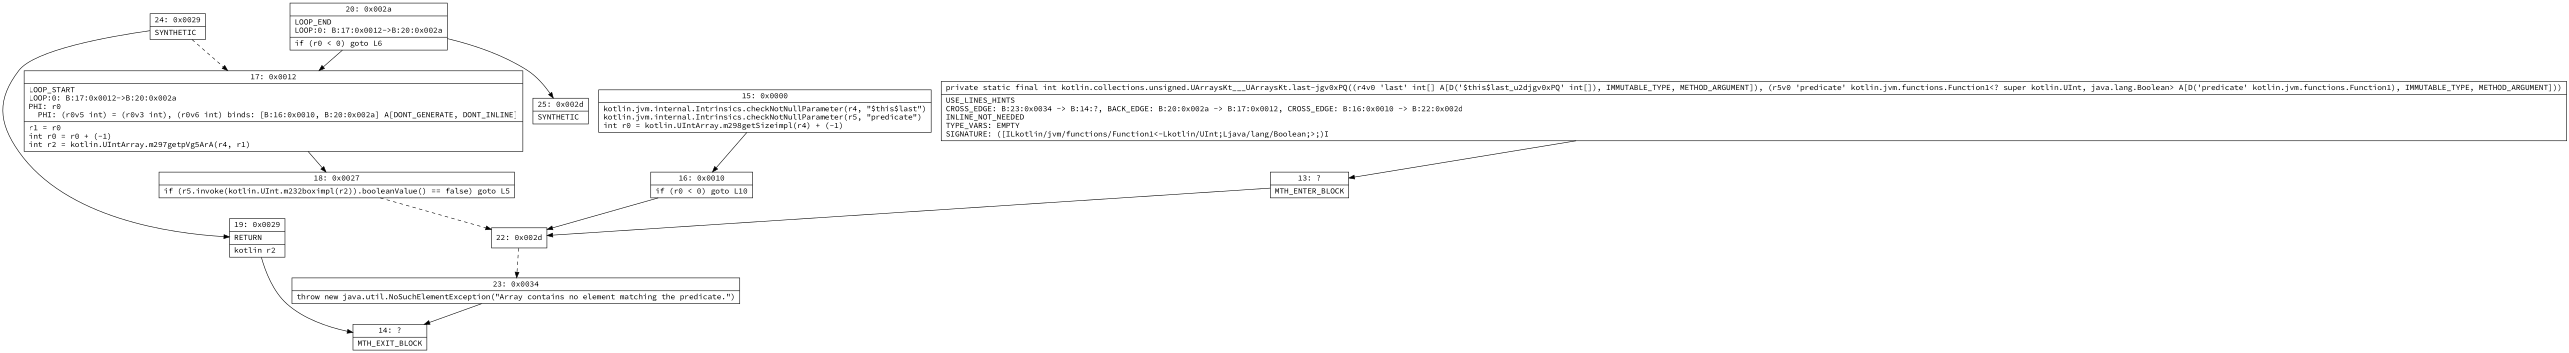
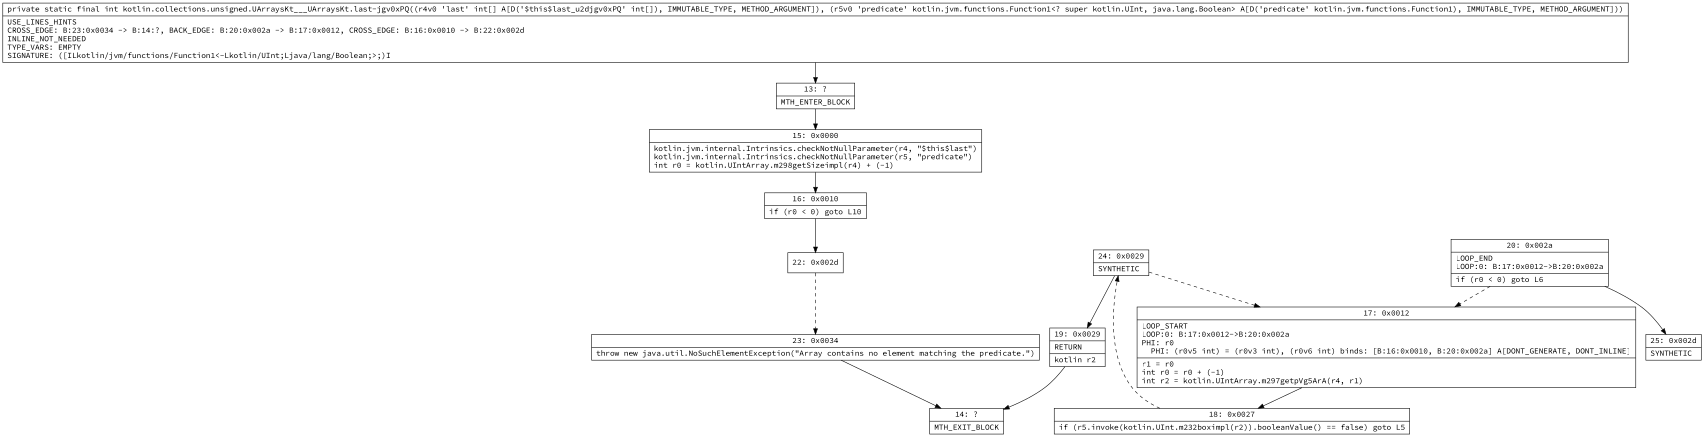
edge "20: 0x002a" -> "17: 0x0012": style solid -> dashed
edge "13: ?" -> "22: 0x002d": now "13: ?" -> "15: 0x0000"
edge "18: 0x0027" -> "22: 0x002d": now "18: 0x0027" -> "24: 0x0029"
